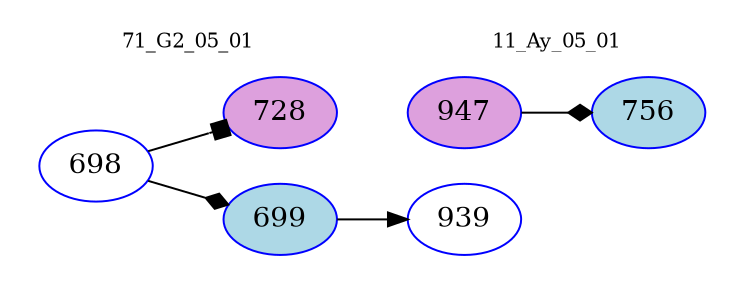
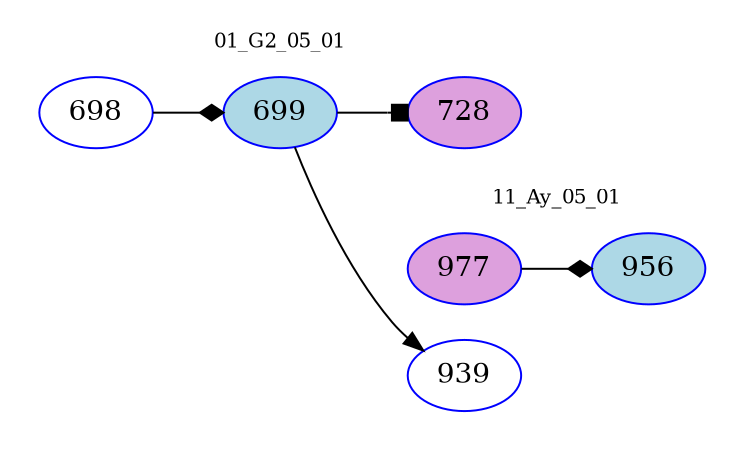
cluster "71_G2_05_01": label "71_G2_05_01" -> "01_G2_05_01"
node "947": label "947" -> "977"
node "756": label "756" -> "956"
edge "698" -> "728": now "699" -> "728"
